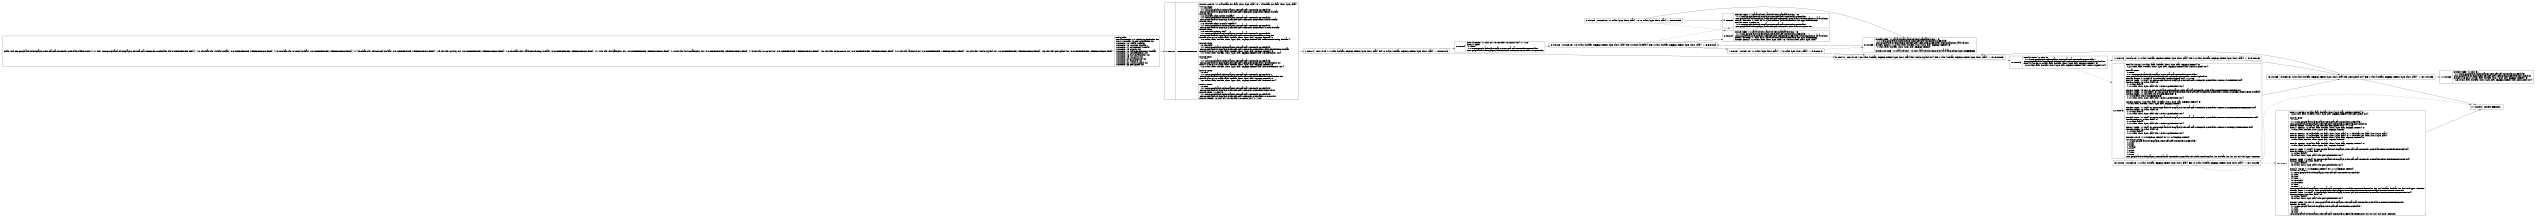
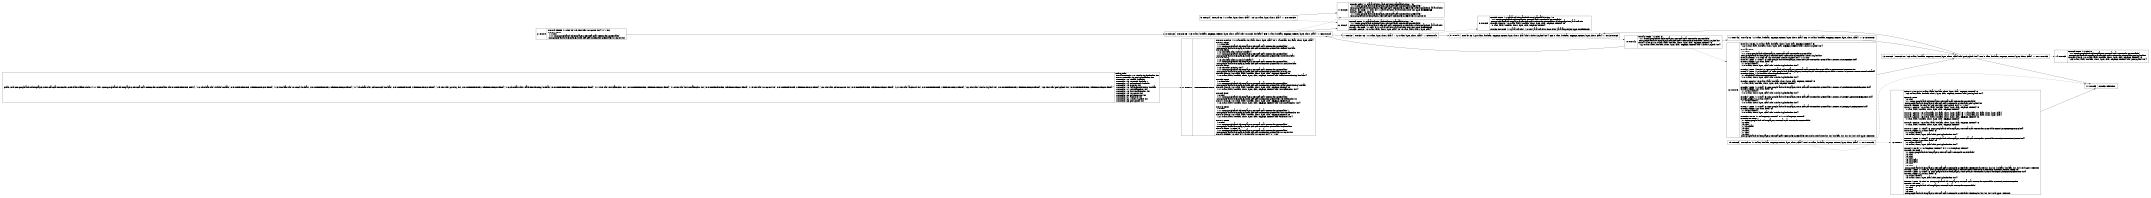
edge "5: 0x002d" -> "8: 0x0039": removed
edge "8: 0x0039" -> "3: 0x0023": now "10: 0x0042" -> "3: 0x0023"
node "1: 0x001d": removed
node "12: 0x0048": text "(r4 I:lang)" -> "(r4 I:boolean)"
